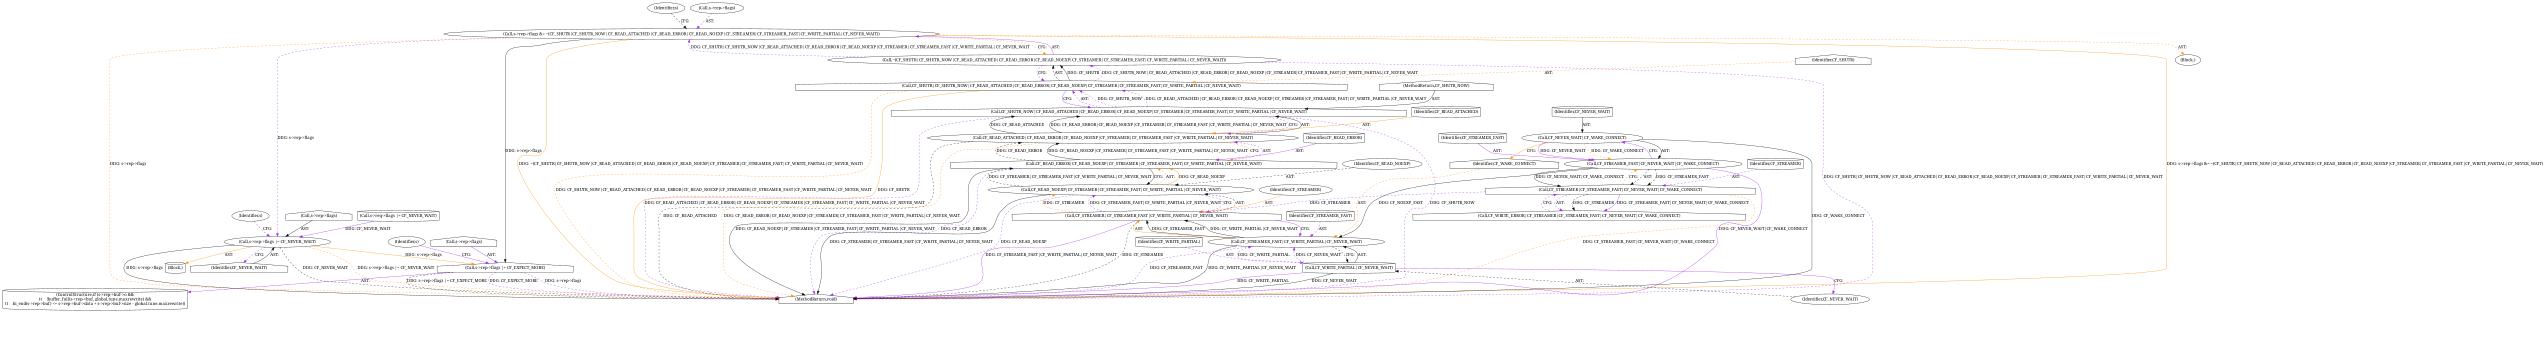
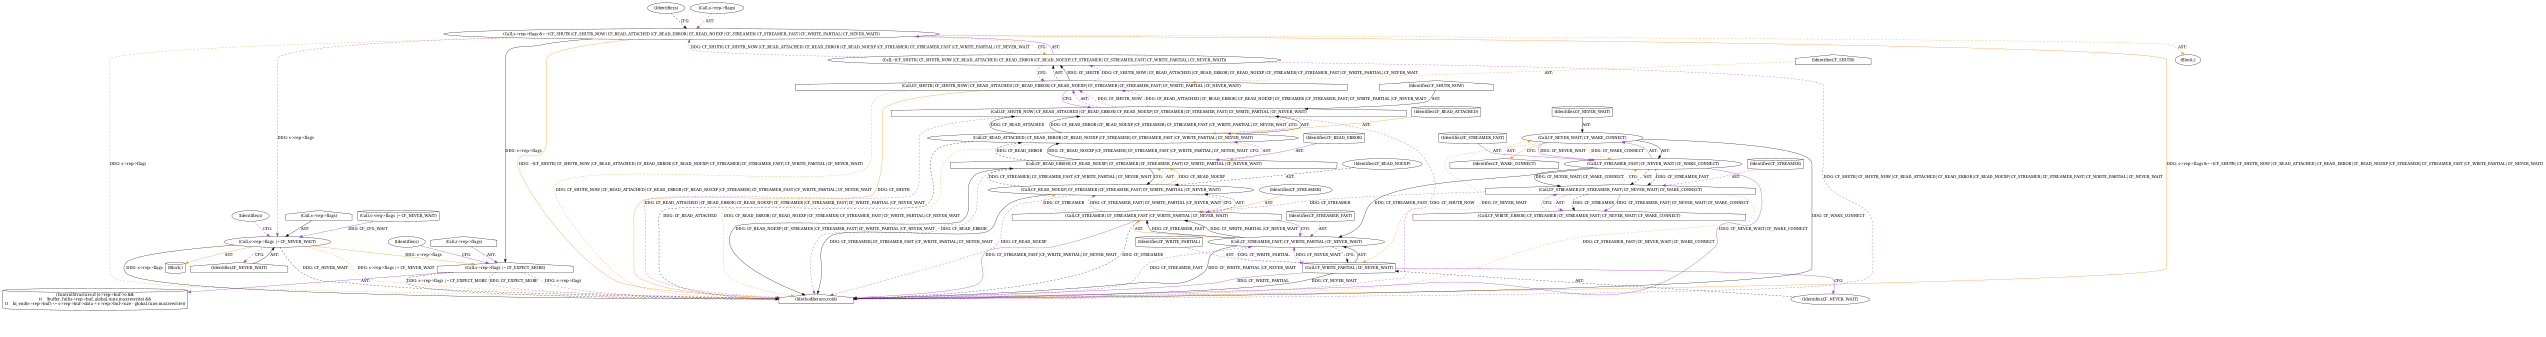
node "(MethodReturn,CF_SHUTR_NOW)": label "(MethodReturn,CF_SHUTR_NOW)" -> "(Identifier,CF_SHUTR_NOW)"
edge "(Call,CF_STREAMER_FAST|CF_NEVER_WAIT|CF_WAKE_CONNECT)" -> "(Call,CF_NEVER_WAIT|CF_WAKE_CONNECT)": label "CFG: " -> "AST: "
edge "(Identifier,CF_WAKE_CONNECT)" -> "(Call,CF_STREAMER_FAST|CF_WRITE_PARTIAL|CF_NEVER_WAIT)": now "(Identifier,CF_WAKE_CONNECT)" -> "(Call,CF_NEVER_WAIT|CF_WAKE_CONNECT)"
edge "(Call,CF_NEVER_WAIT|CF_WAKE_CONNECT)" -> "(Call,CF_WRITE_PARTIAL|CF_NEVER_WAIT)": added, label "DDG: CF_NEVER_WAIT"
edge "(Call,CF_STREAMER_FAST|CF_NEVER_WAIT|CF_WAKE_CONNECT)" -> "(Call,CF_STREAMER_FAST|CF_WRITE_PARTIAL|CF_NEVER_WAIT)": label "DDG: CF_NOEXP_FAST" -> "DDG: CF_STREAMER_FAST"
edge "(Call,s->req->flags |= CF_NEVER_WAIT)" -> "(Call,s->rep->flags |= CF_NEVER_WAIT)": label "DDG: CF_NEVER_WAIT" -> "DDG: CF_CFG_WAIT"
